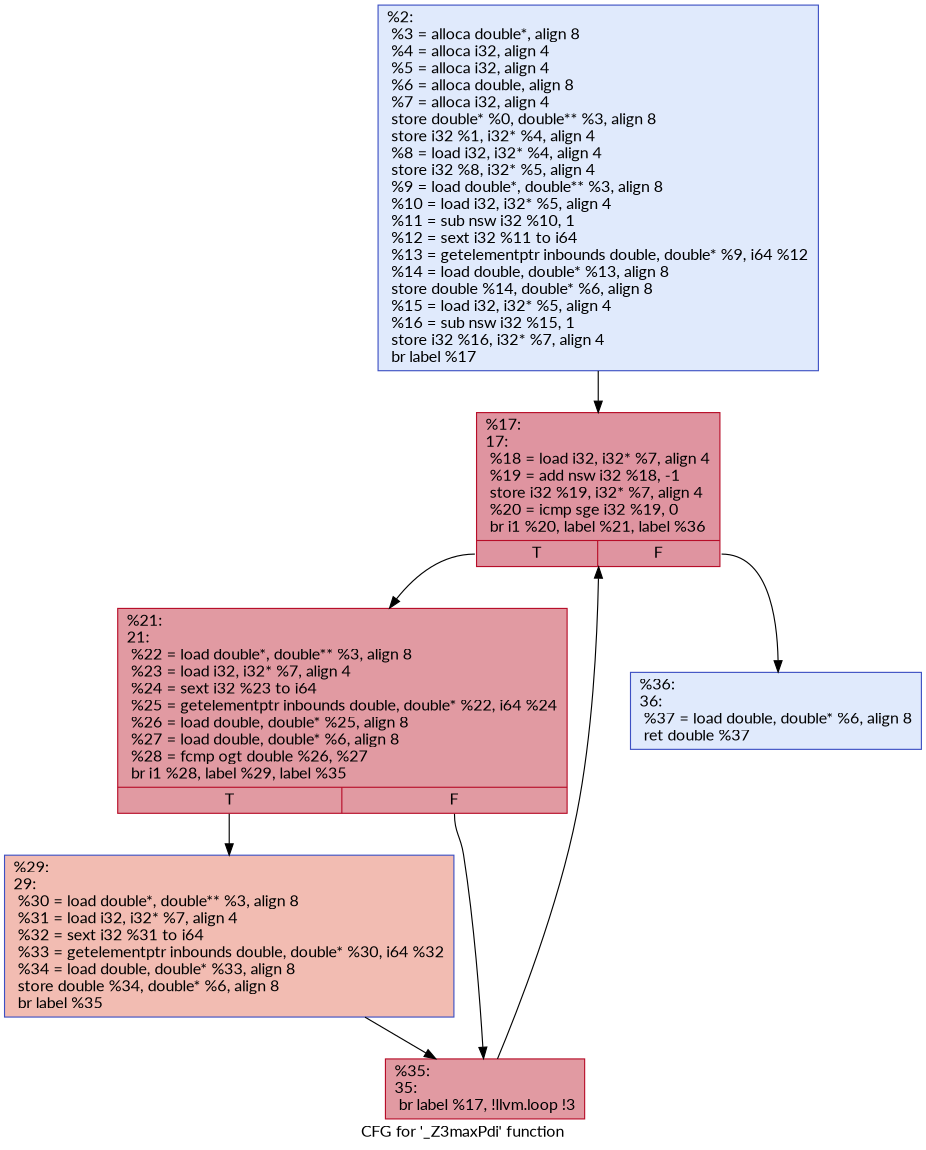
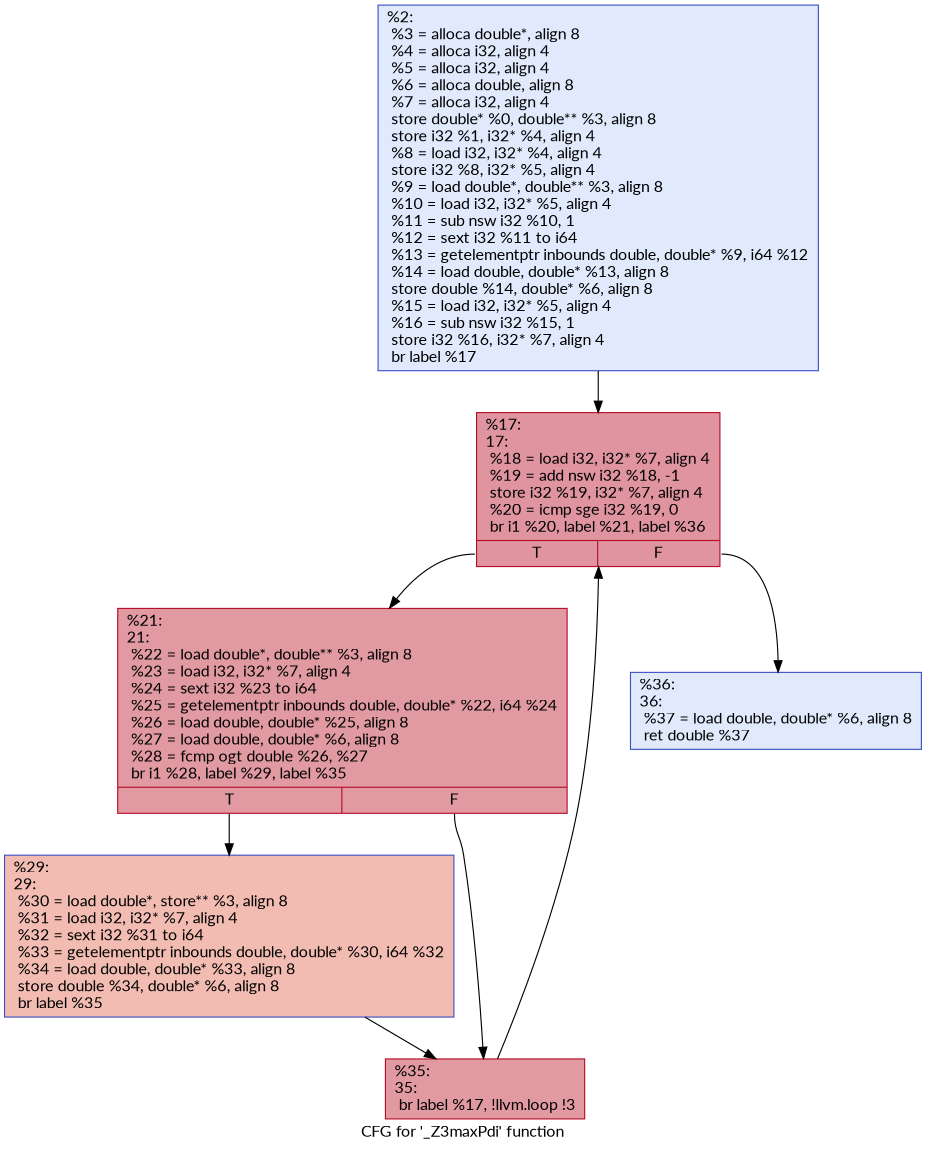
node "%29:": text "%30 = load double*, double** %3, align 8" -> "%30 = load double*, store** %3, align 8"
